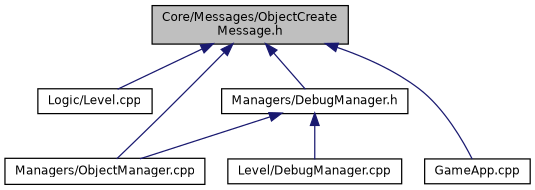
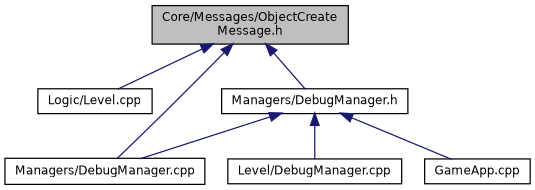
edge "GameApp.cpp" -> "Core/Messages/ObjectCreate Message.h": now "GameApp.cpp" -> "Managers/DebugManager.h"
node "Managers/ObjectManager.cpp": label "Managers/ObjectManager.cpp" -> "Managers/DebugManager.cpp"
